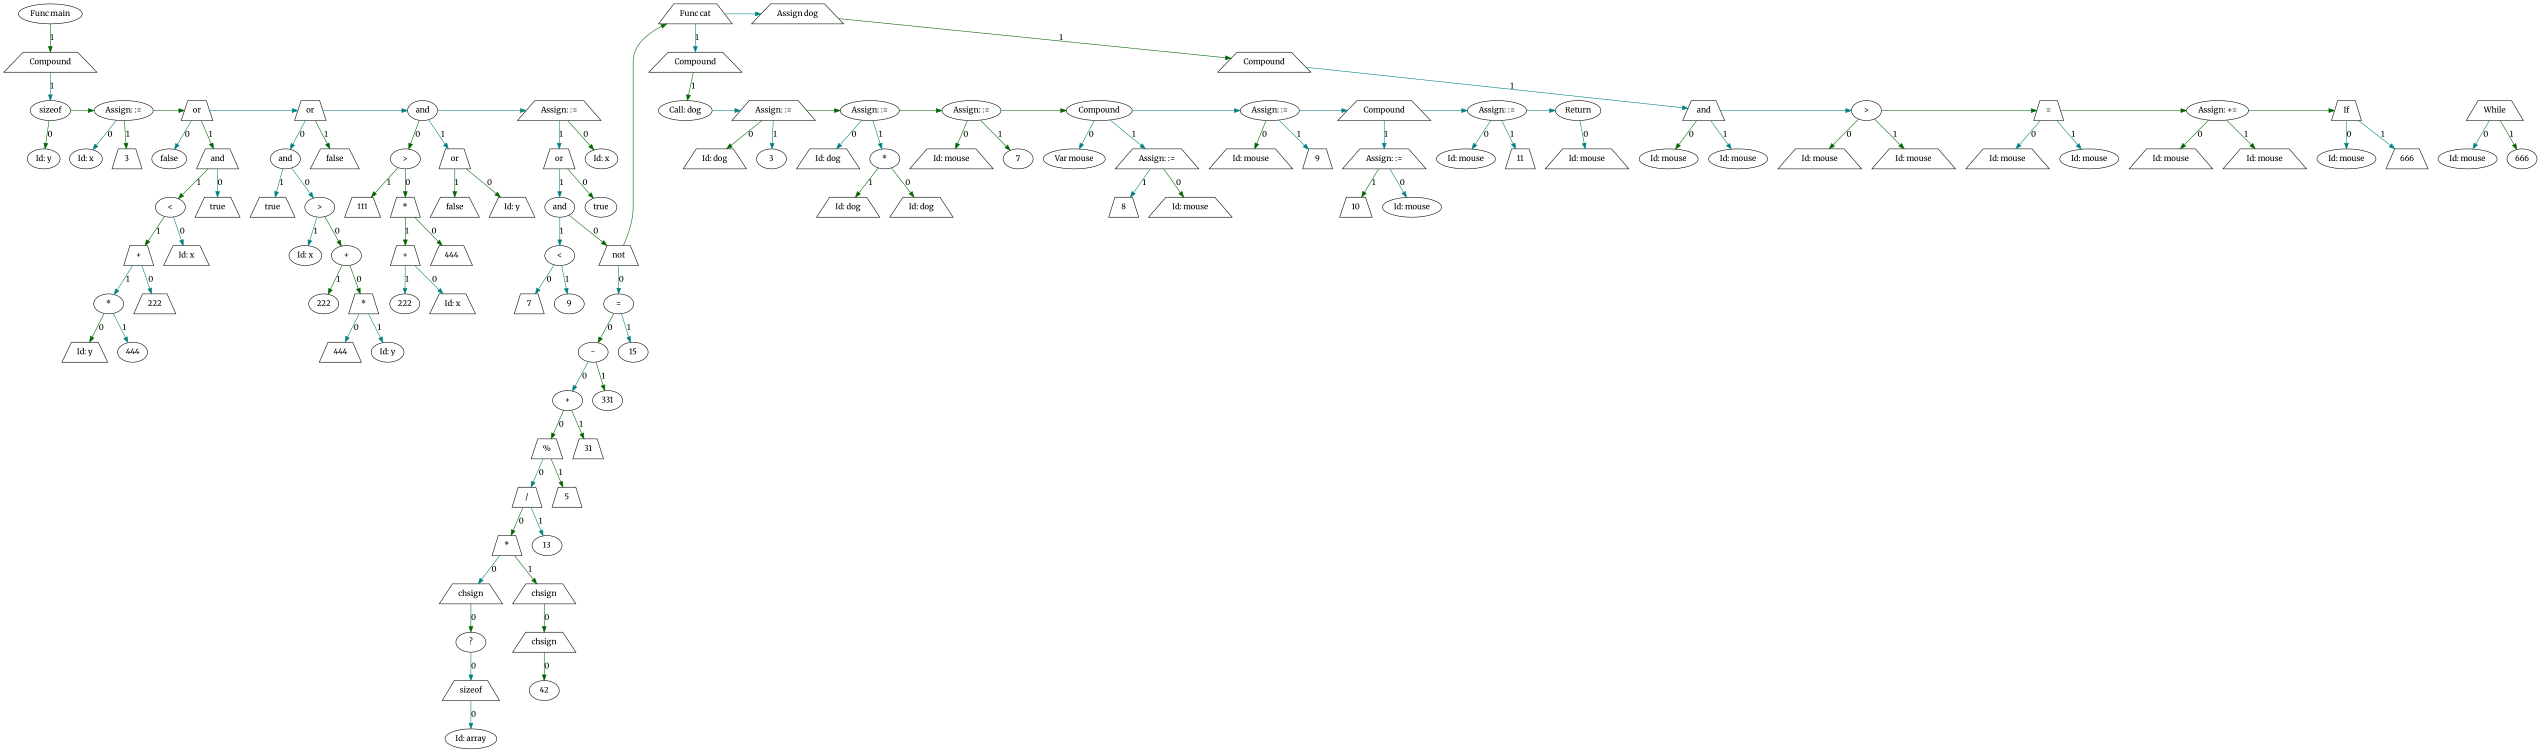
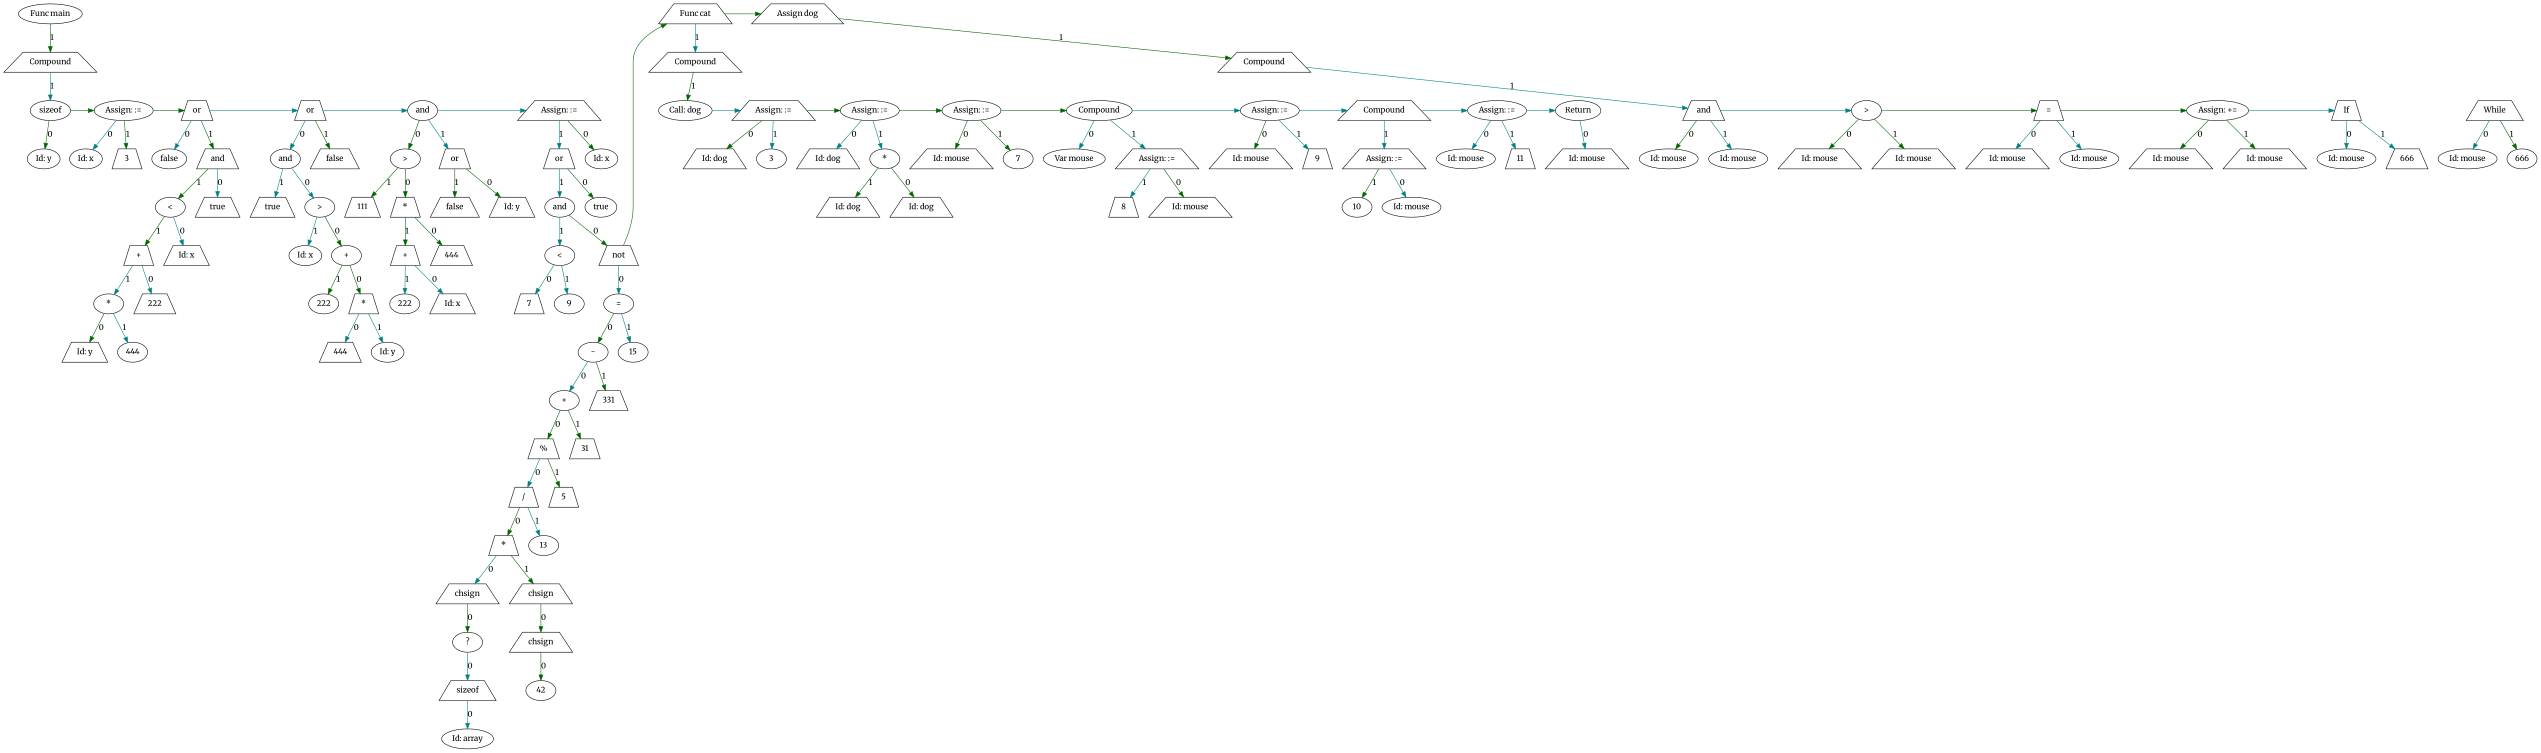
edge "Func cat" -> "Assign dog": color teal -> darkgreen
edge "Assign: +=" -> "If": color darkgreen -> teal
node "10": shape trapezium -> ellipse
node "331": shape ellipse -> trapezium
